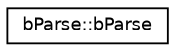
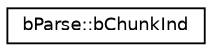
node "bParse::bParse": label "bParse::bParse" -> "bParse::bChunkInd"
